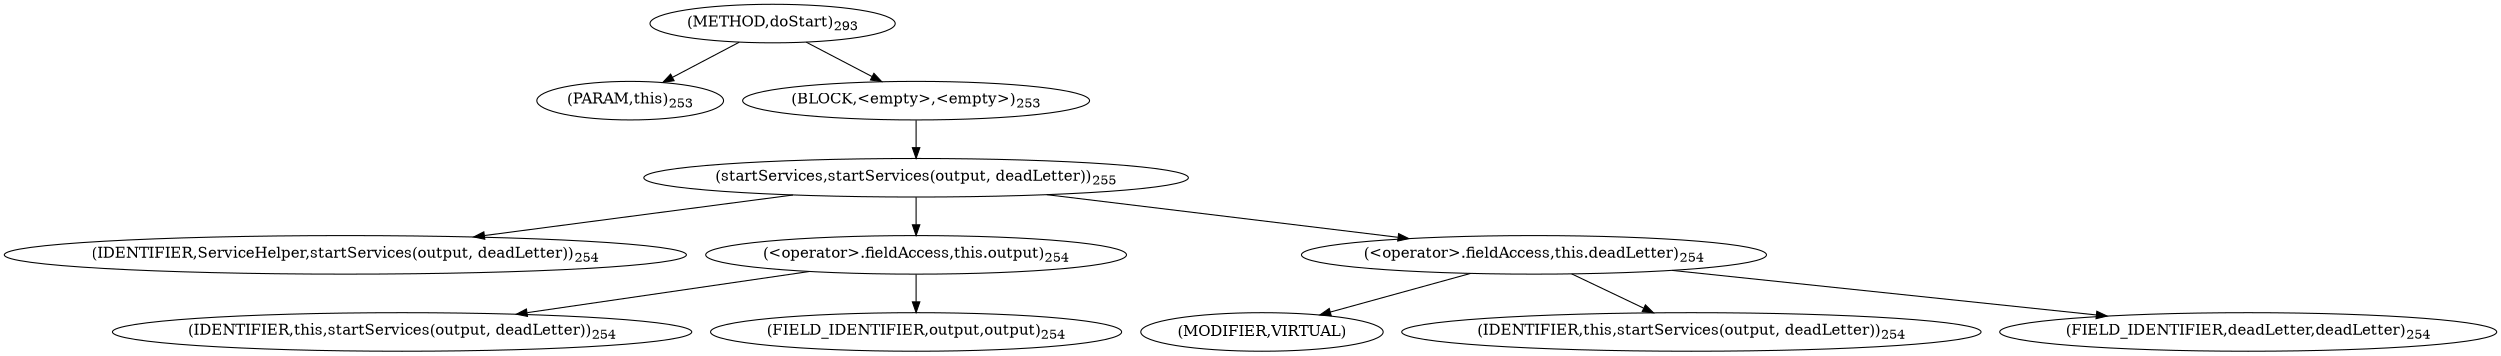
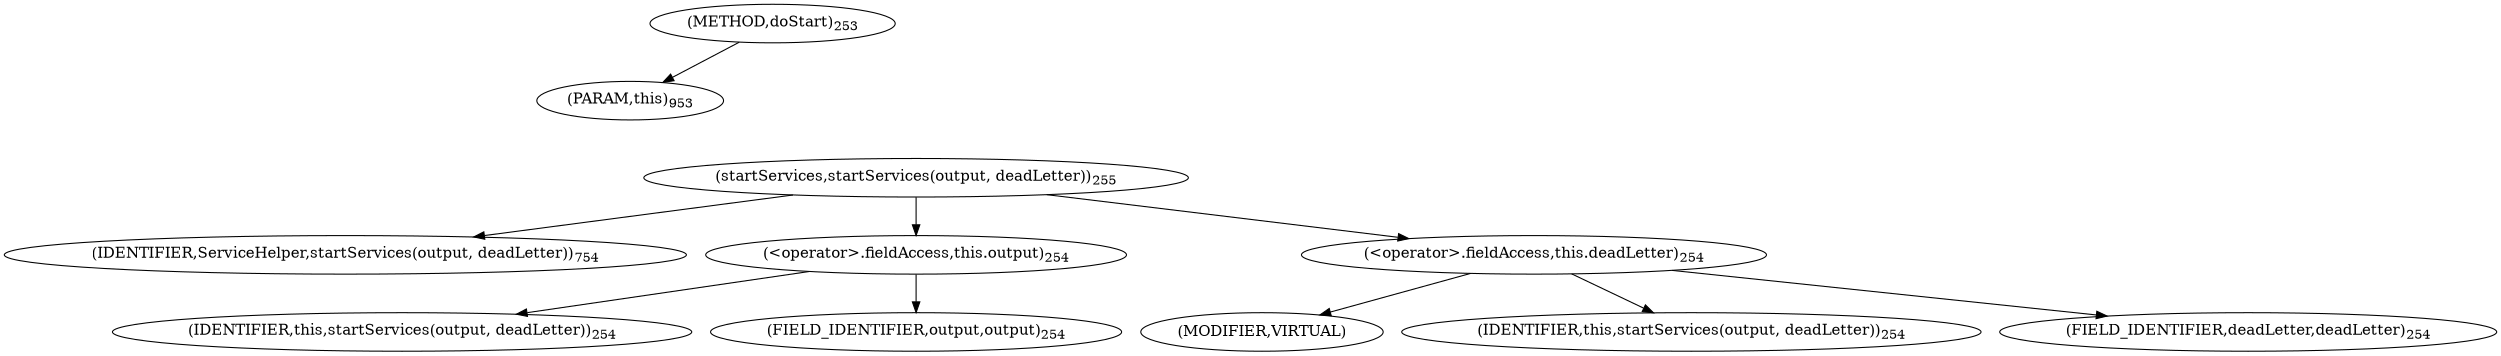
node "(METHOD,doStart)": text "293" -> "253"
node "(PARAM,this)": text "253" -> "953"
node "(BLOCK,<empty>,<empty>)": removed
node "(IDENTIFIER,ServiceHelper,startServices(output, deadLetter))": text "254" -> "754"
